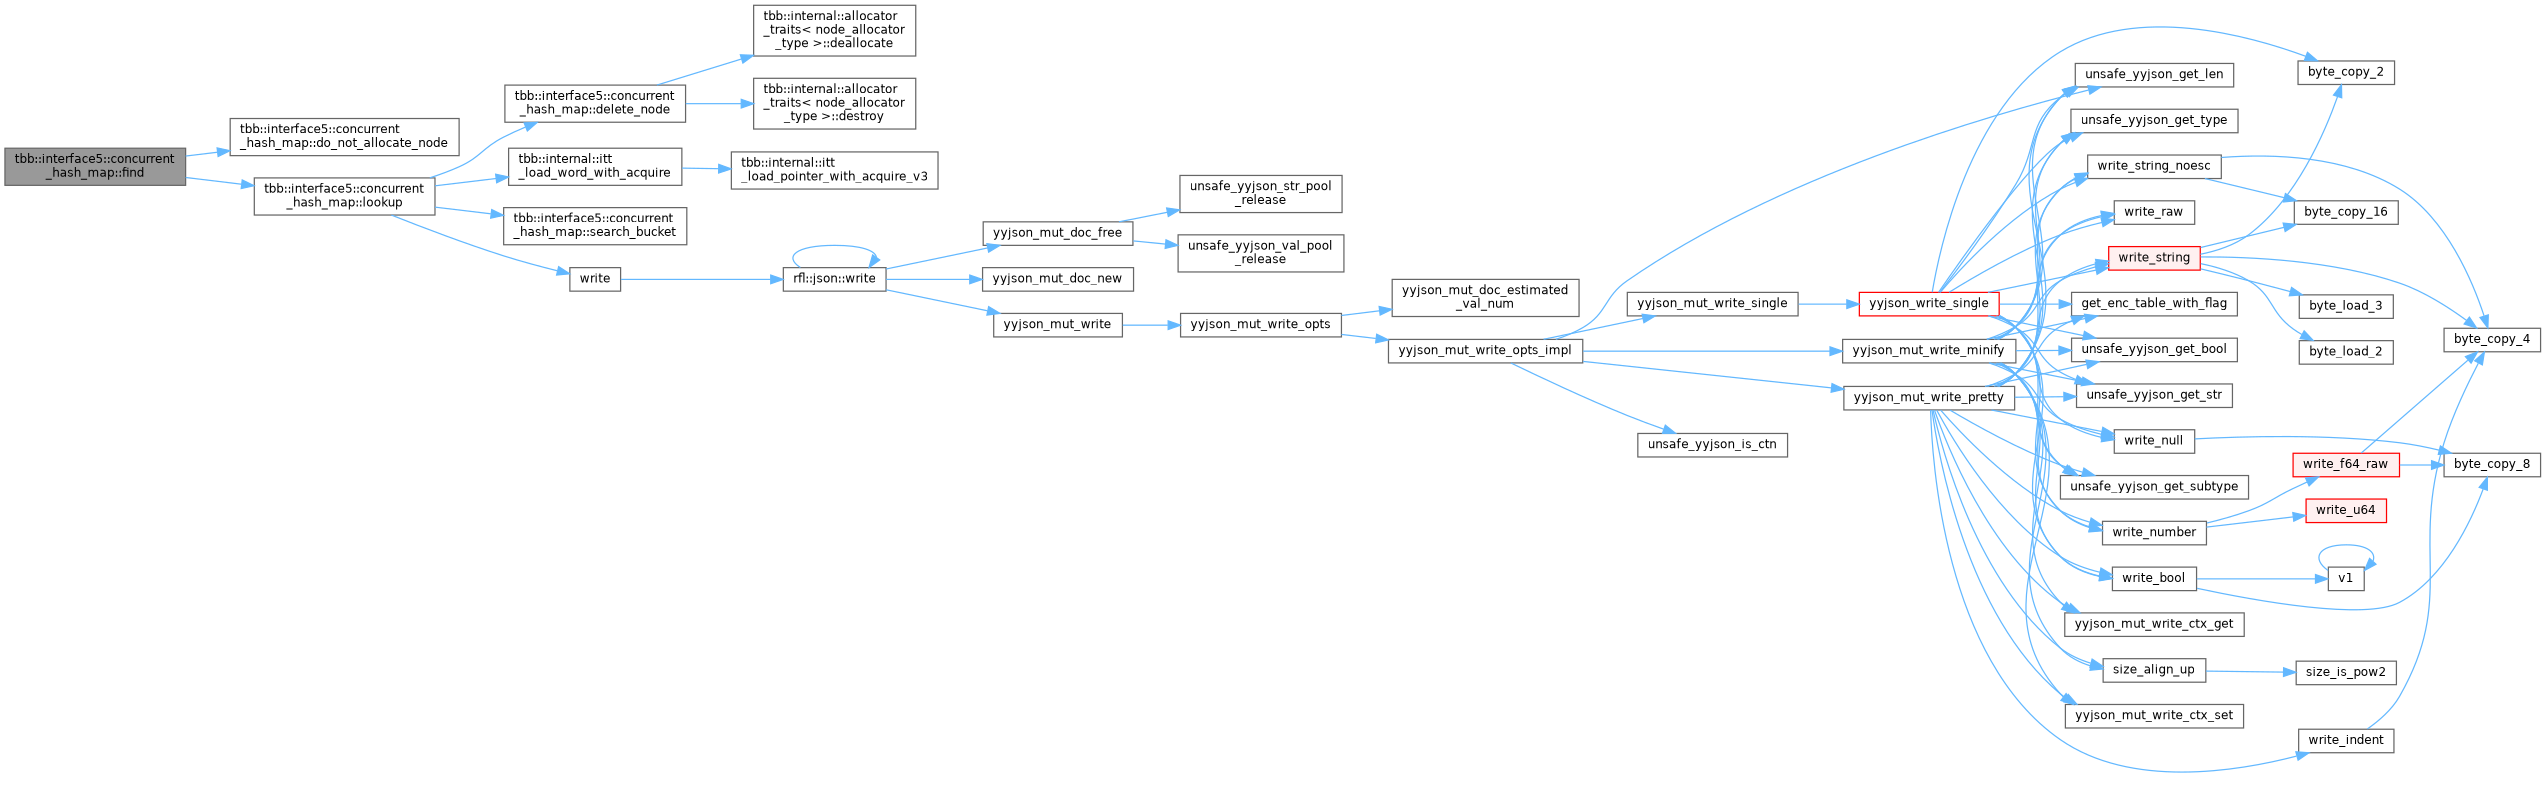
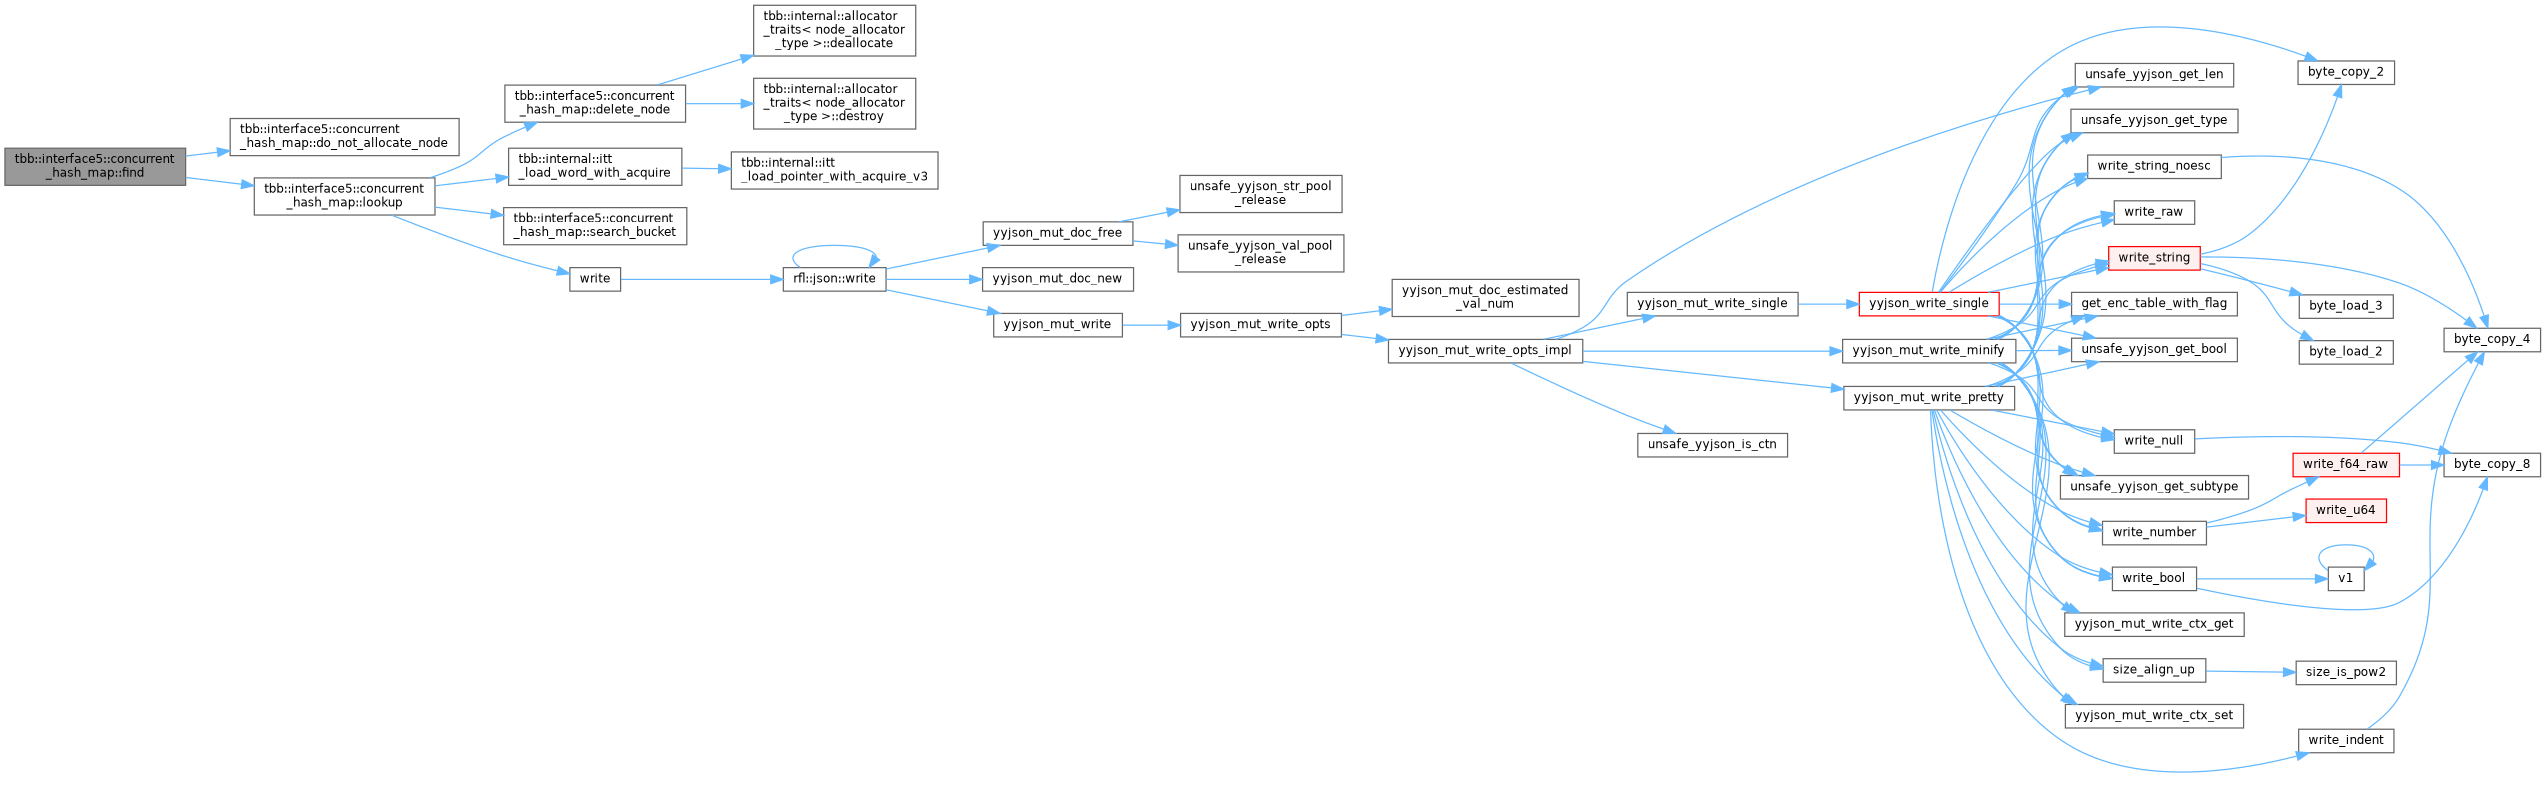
node "byte_copy_16": removed
node "unsafe_yyjson_get_str": removed
